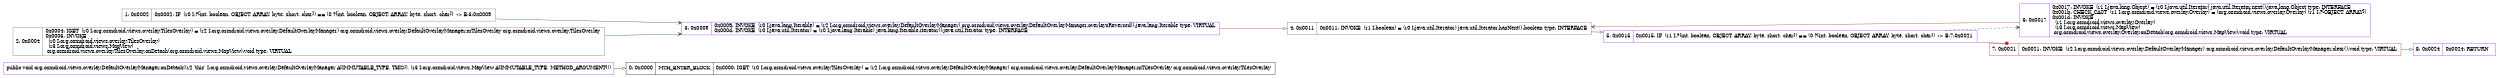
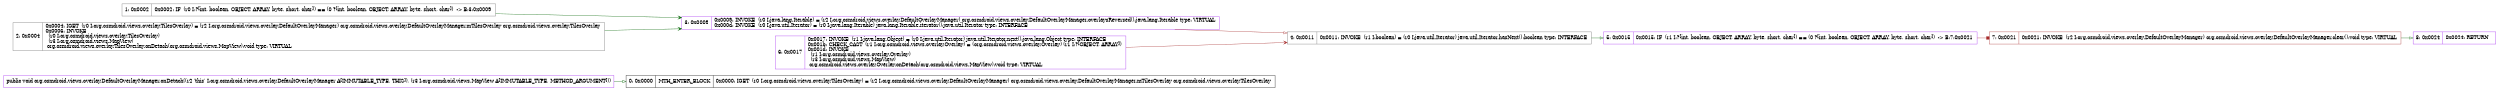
edge "5: 0x0015" -> "6: 0x0017": removed
